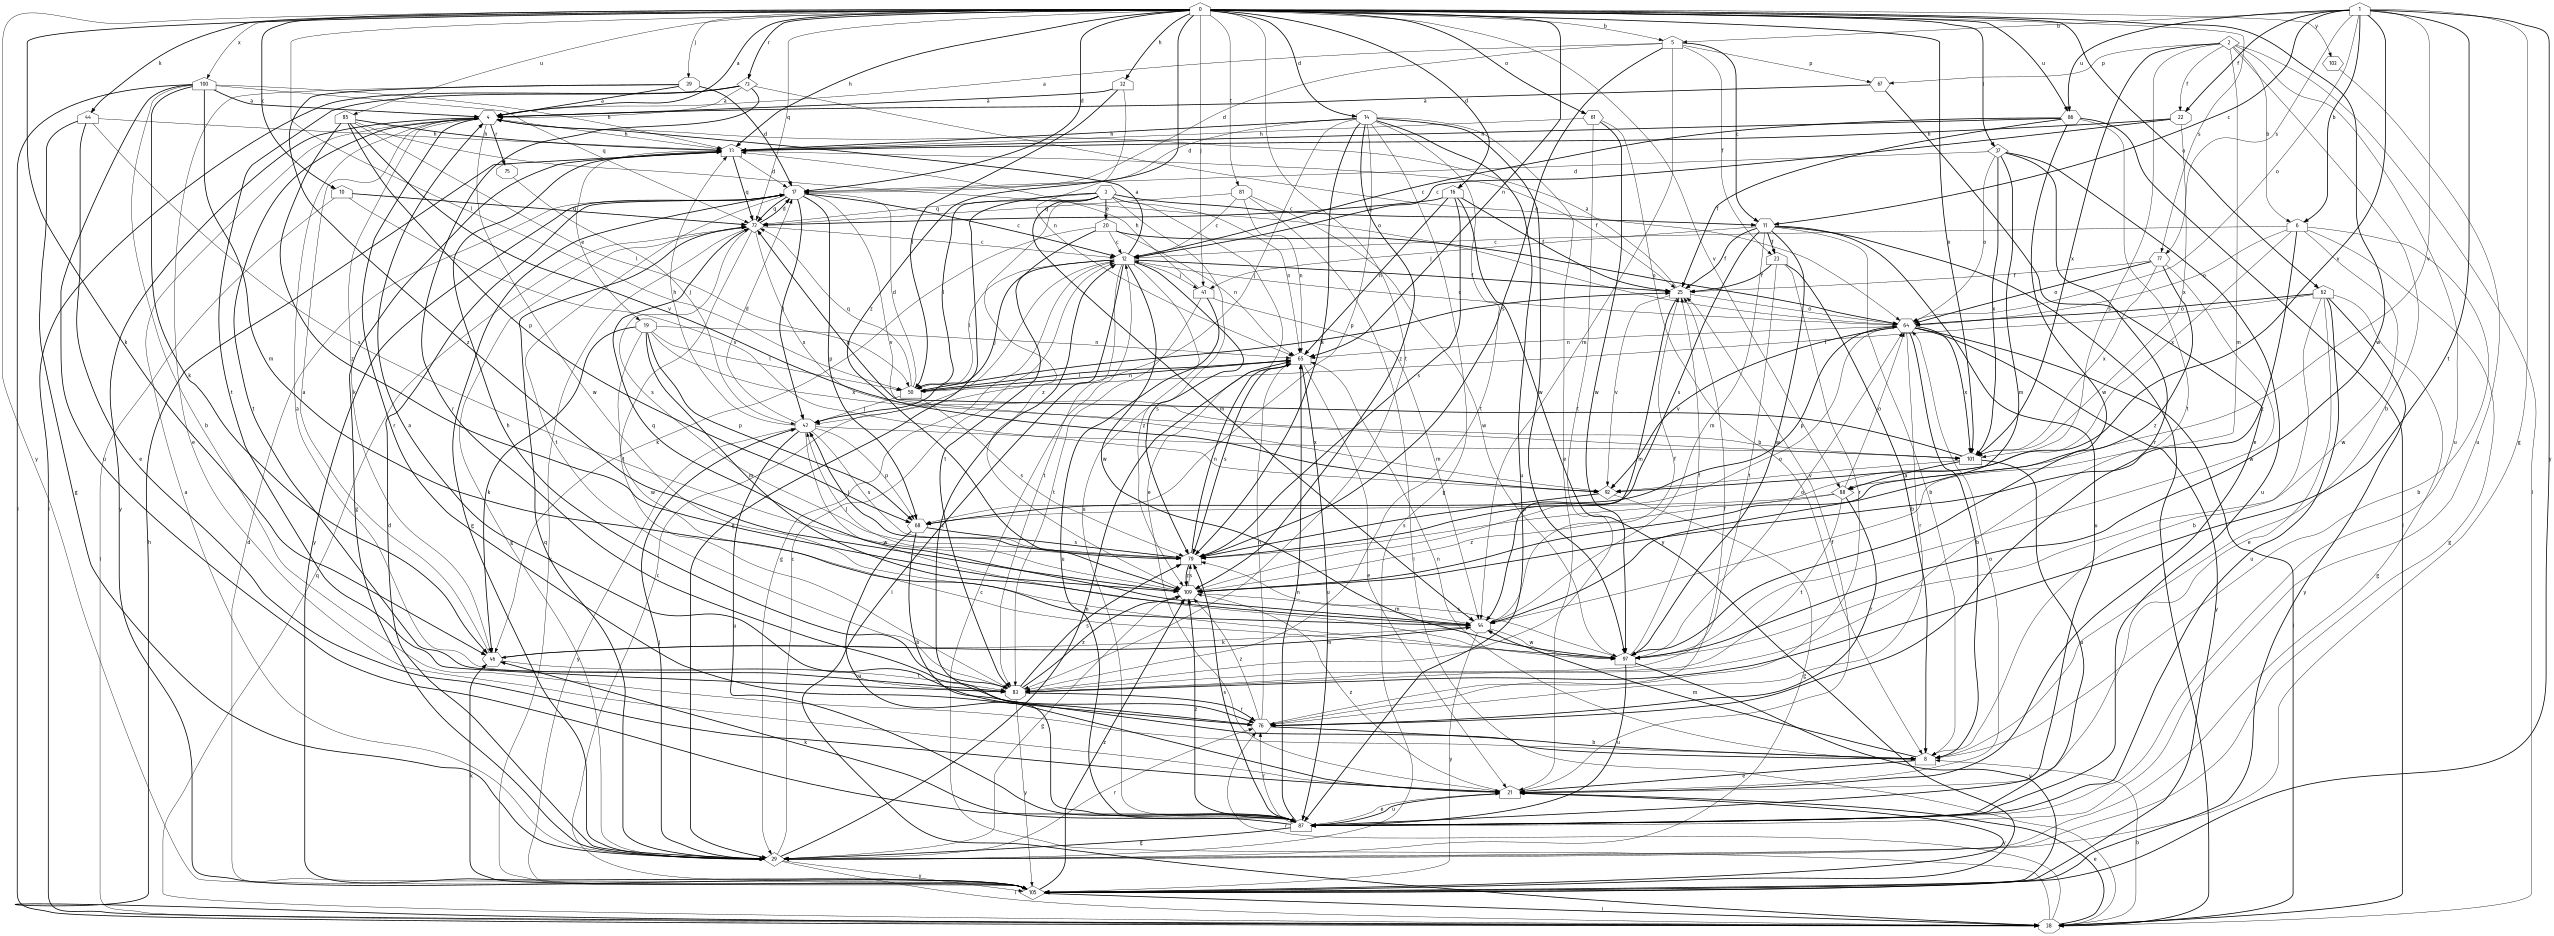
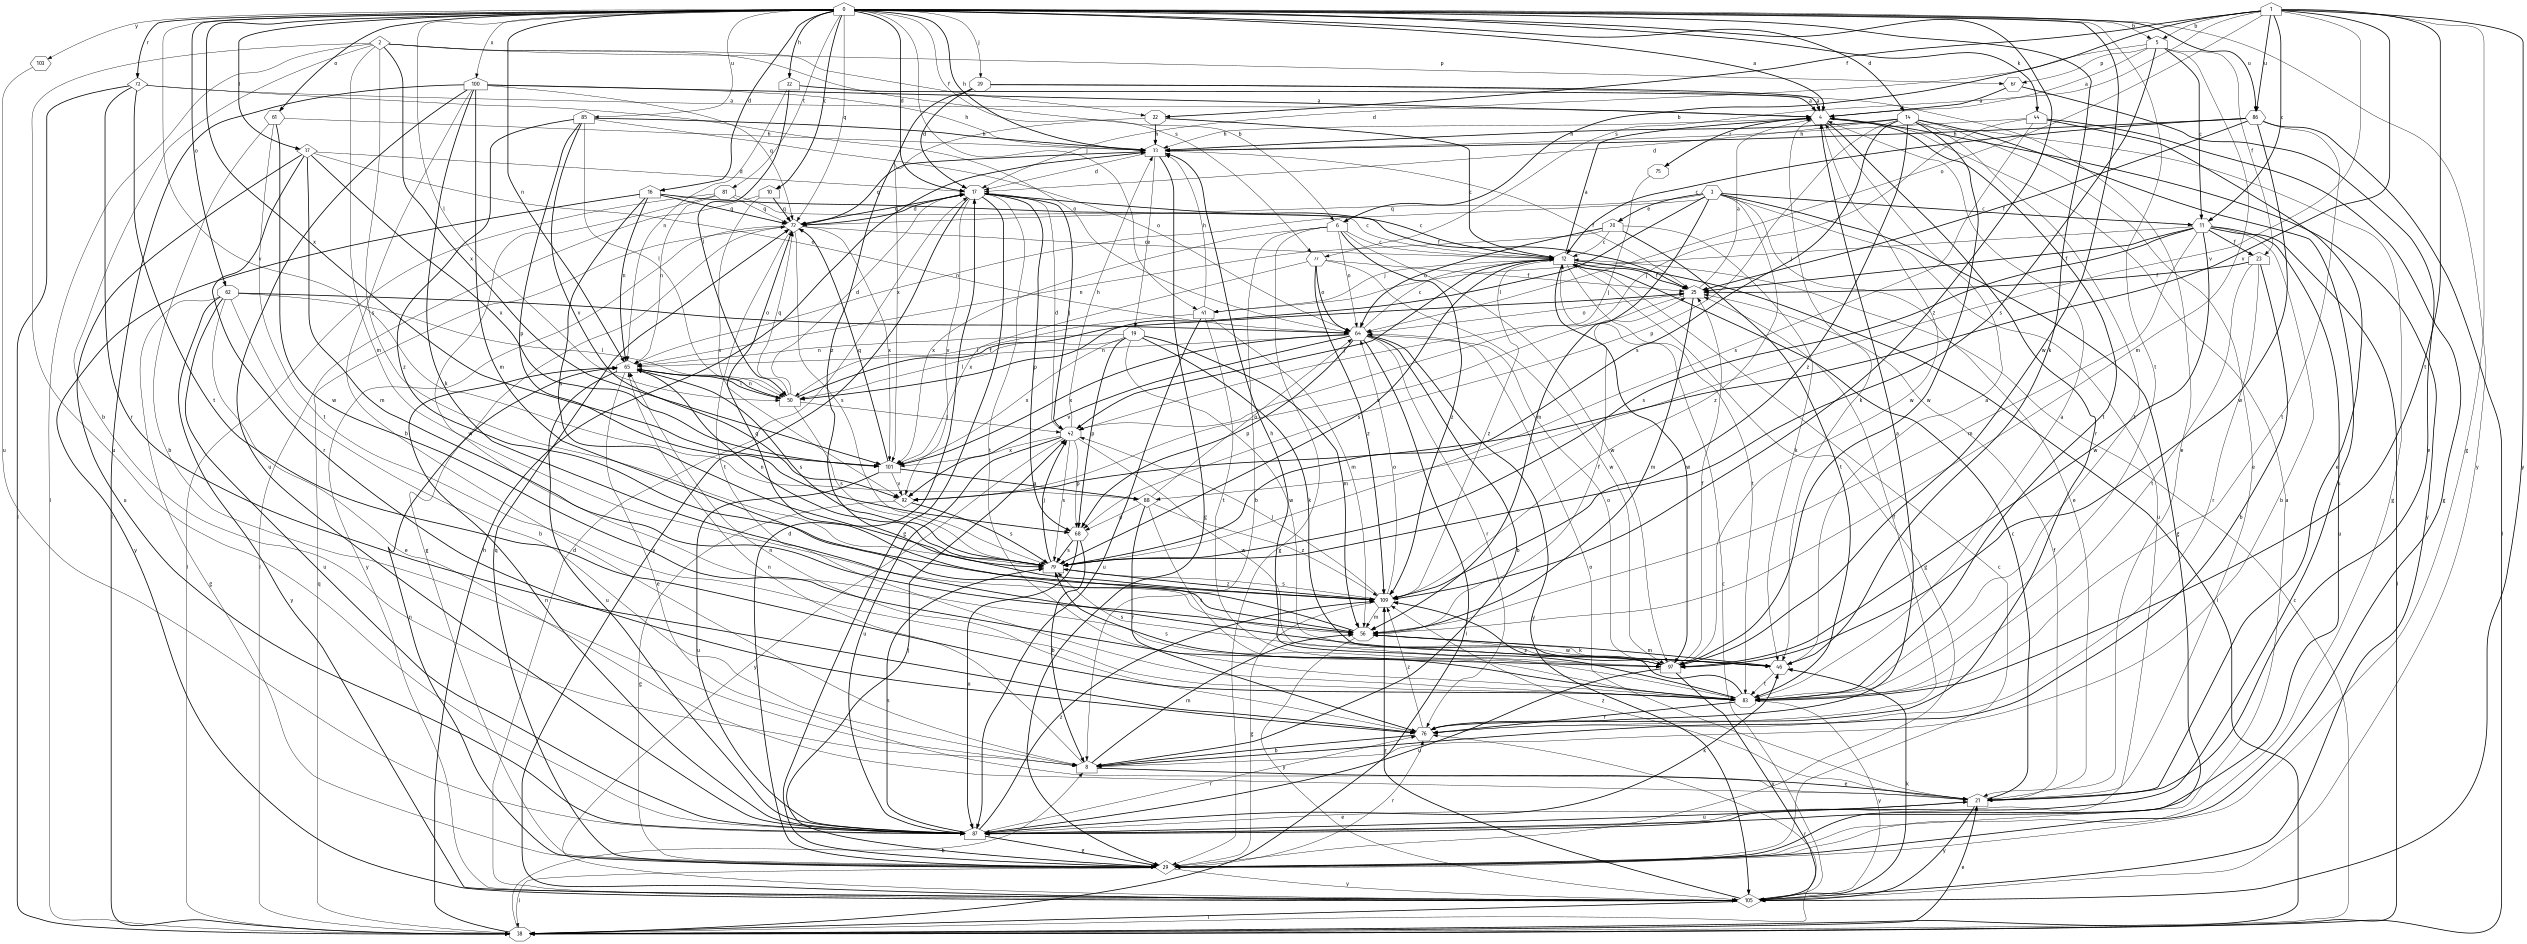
node "62": shape house -> octagon
edge "12" -> "50": now "41" -> "50"
edge "14" -> "42": now "44" -> "42"
